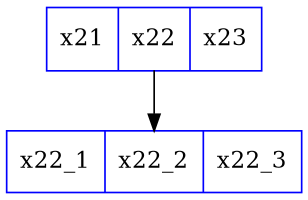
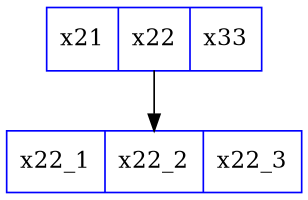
node "x21": text "x23" -> "x33"
